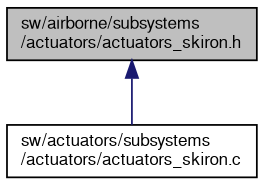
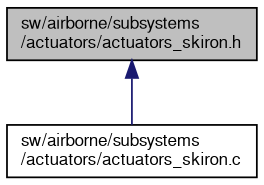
node "sw/actuators/subsystems /actuators/actuators_skiron.c": label "sw/actuators/subsystems /actuators/actuators_skiron.c" -> "sw/airborne/subsystems /actuators/actuators_skiron.c"
